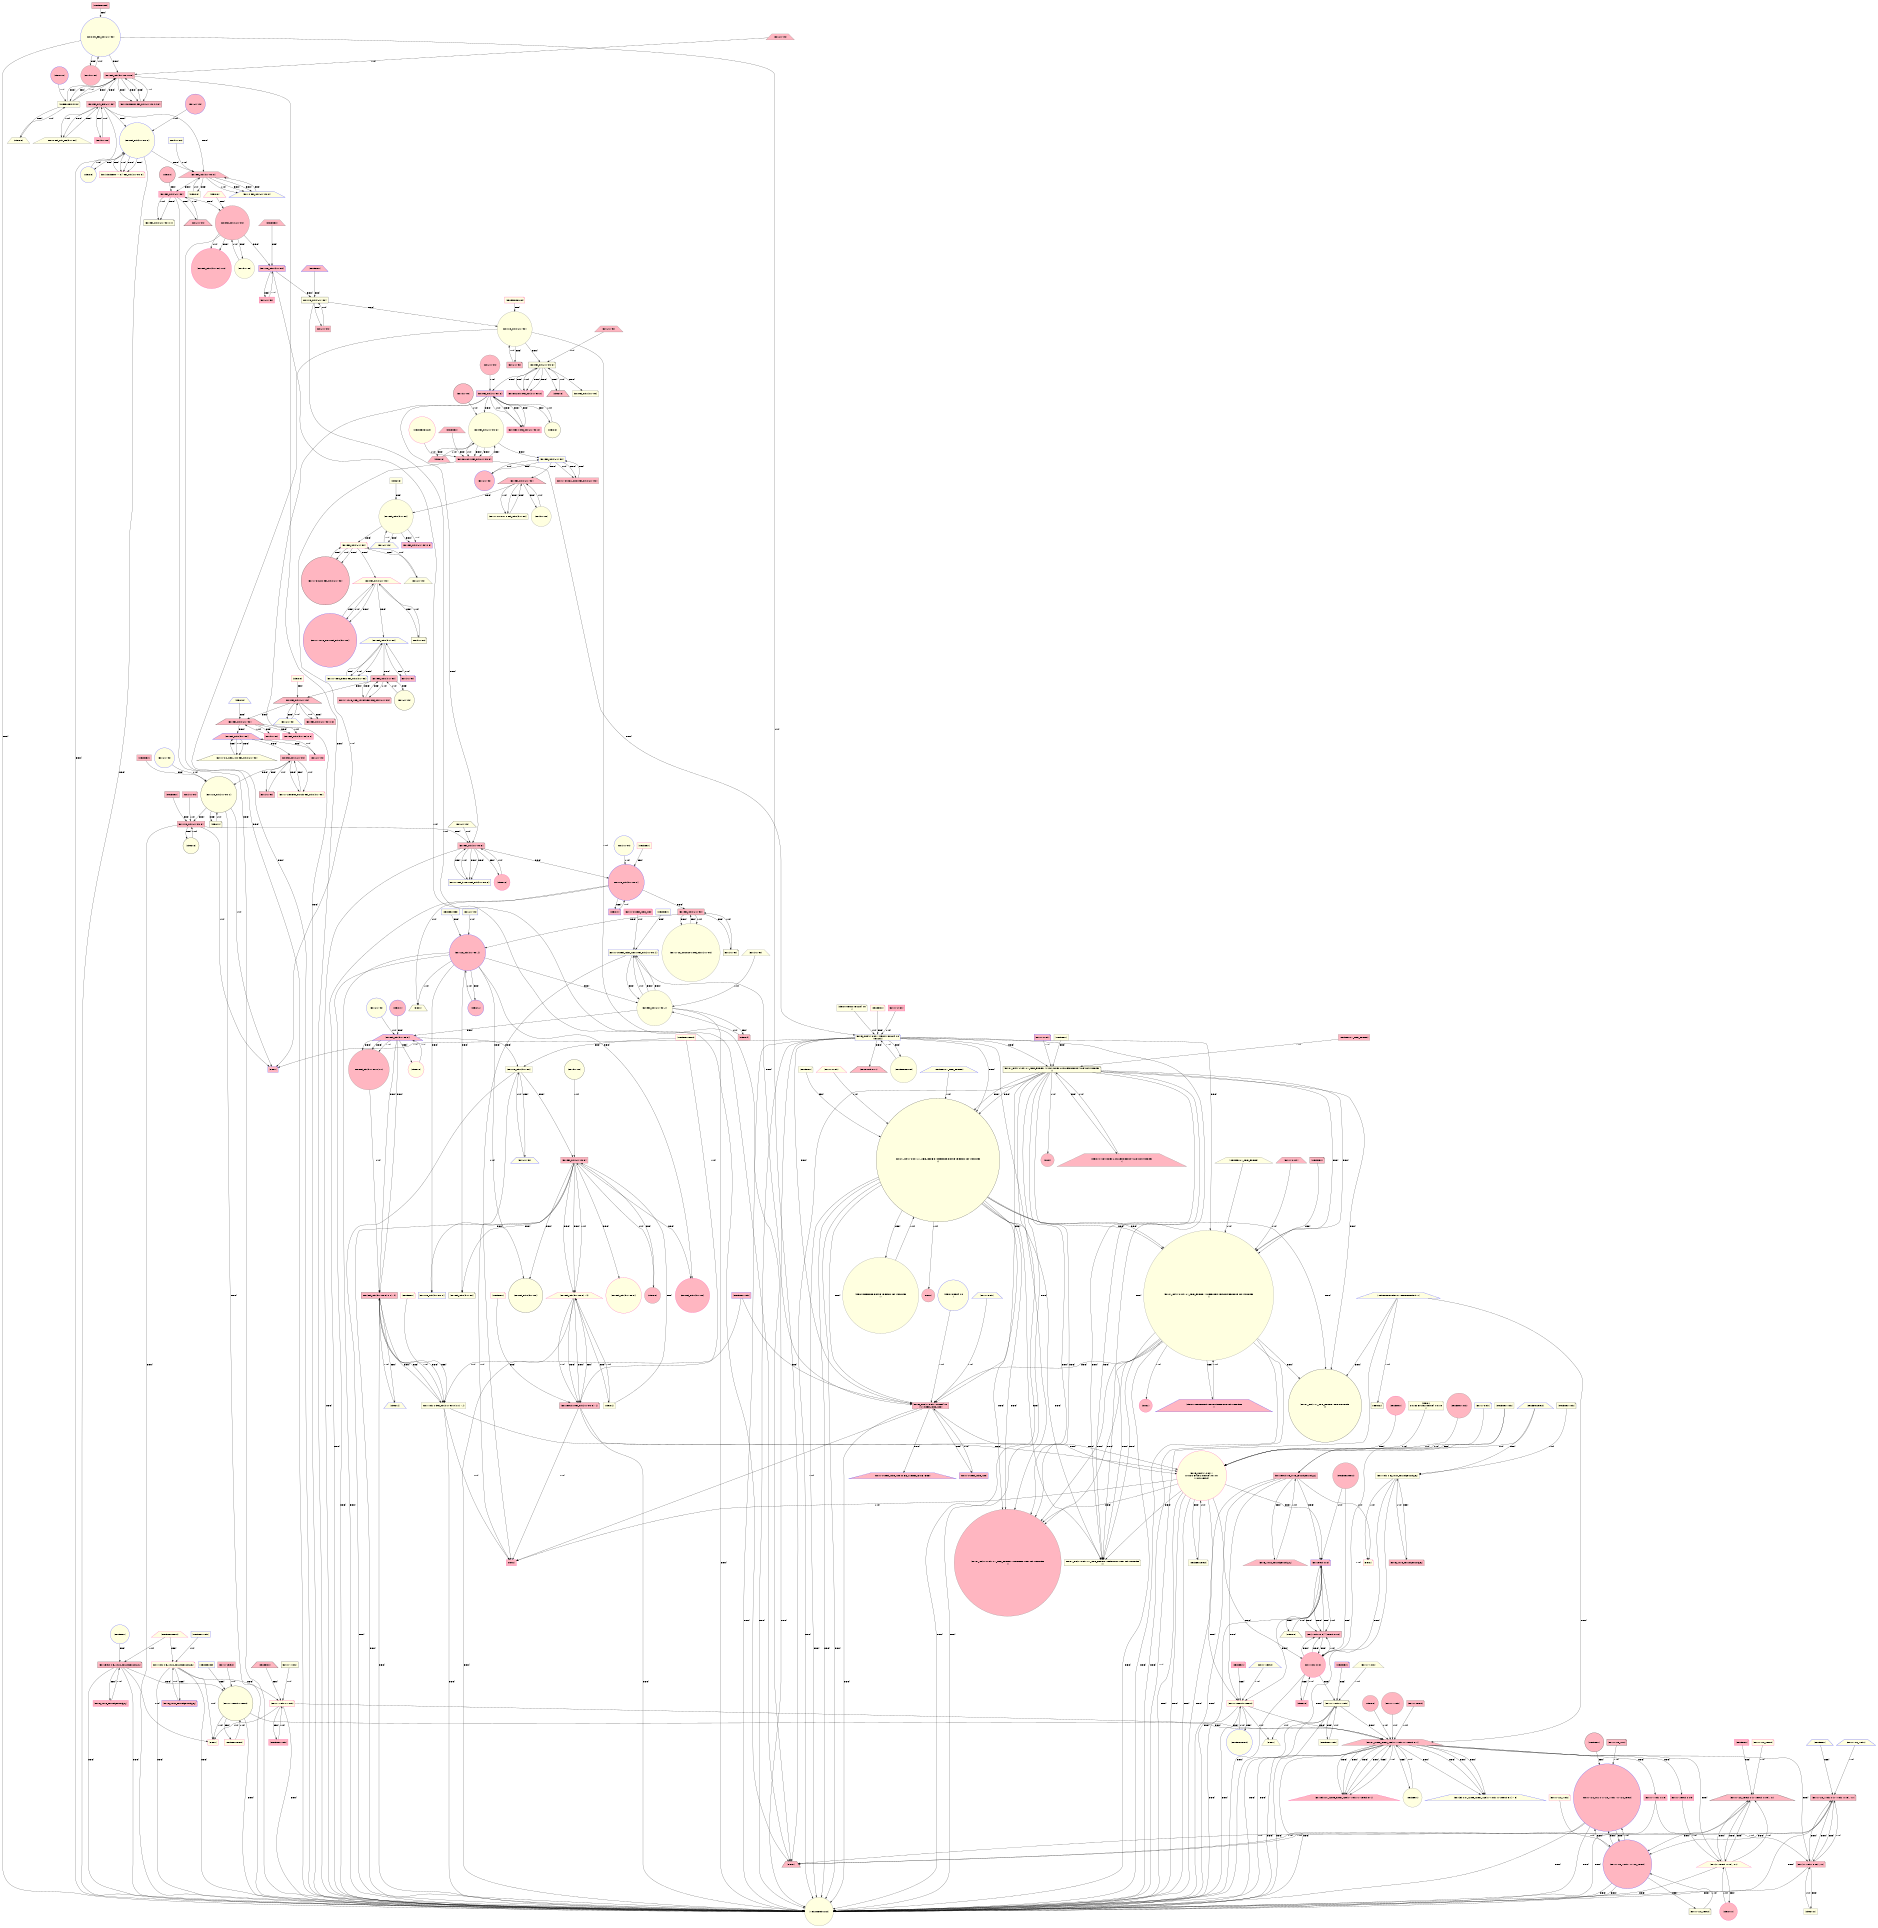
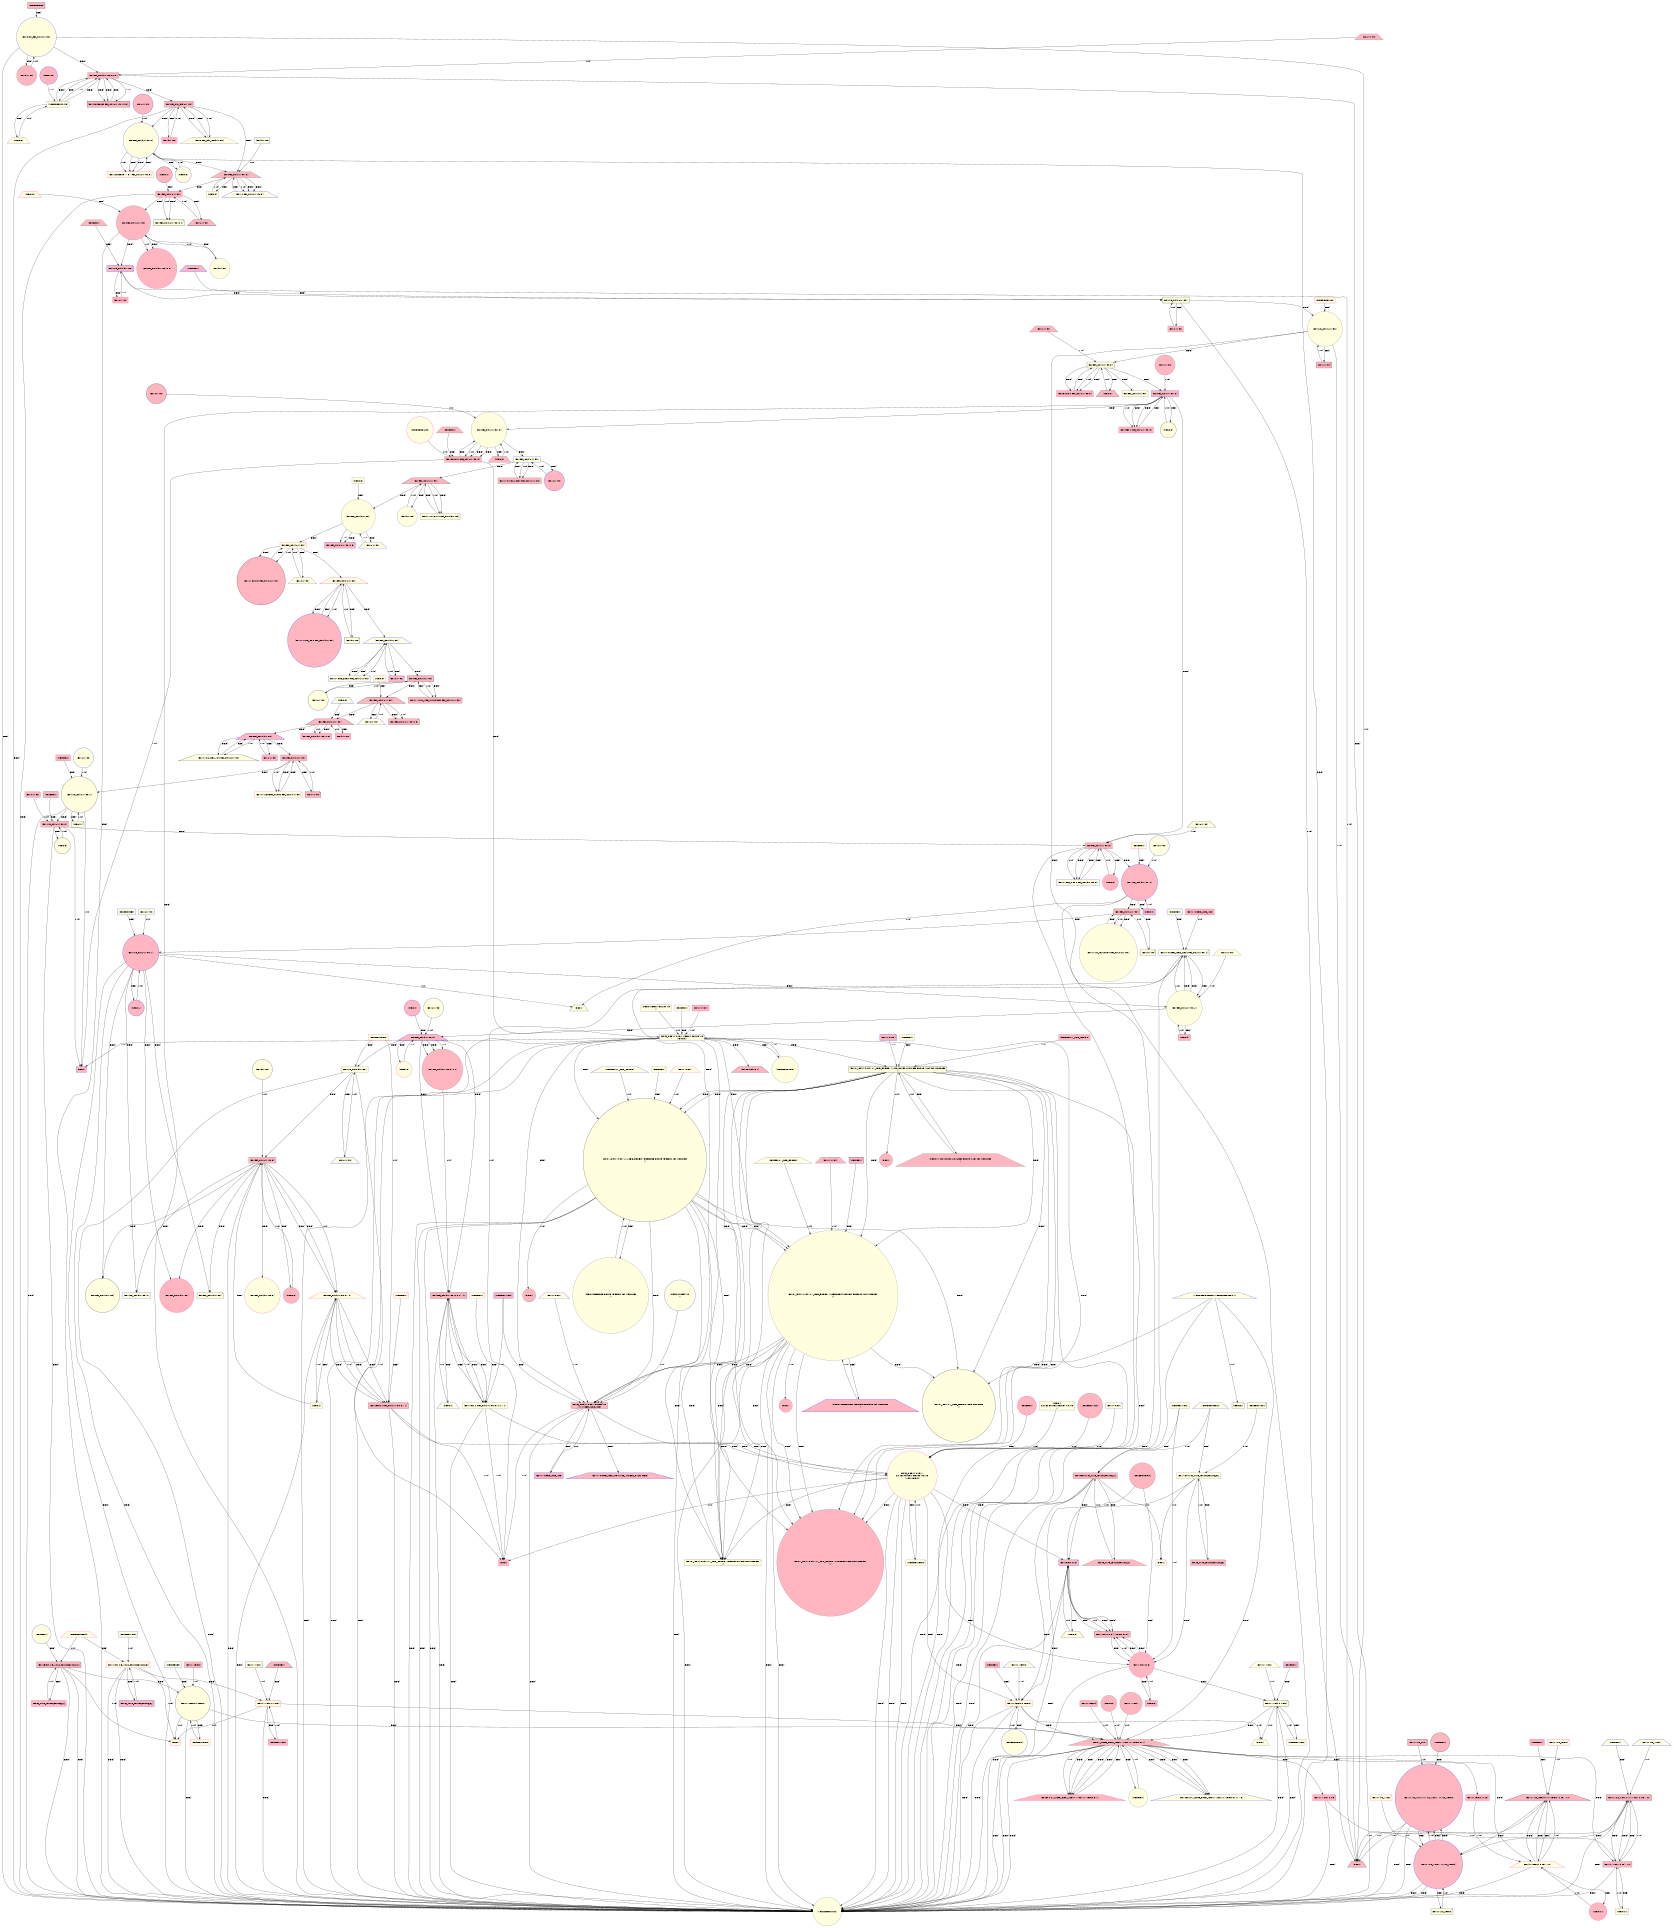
edge "(Call,height = get_bits(&s->gb, 9) * 4)" -> "(Call,get_bits(&s->gb, 9) * 4)": label "CFG: " -> "DDG: "
edge "(Call,get_bits(&s->gb, 4))" -> "(MethodReturn,int)": now "(Call,s->aspect_ratio_info = get_bits(&s->gb, 4))" -> "(MethodReturn,int)"
edge "(MethodParameterIn,MpegEncContext *s)" -> "(MethodReturn,int)": label "AST: " -> "DDG: "
